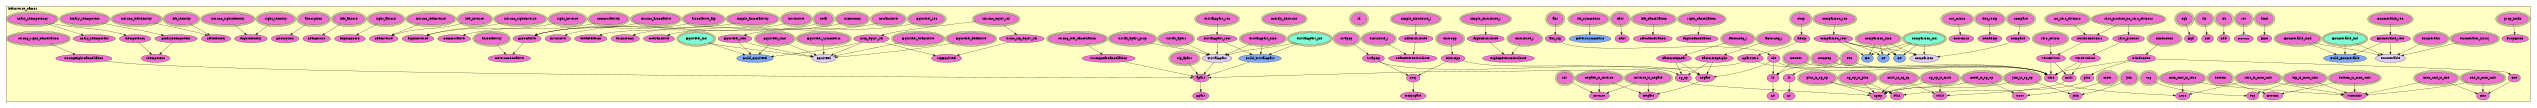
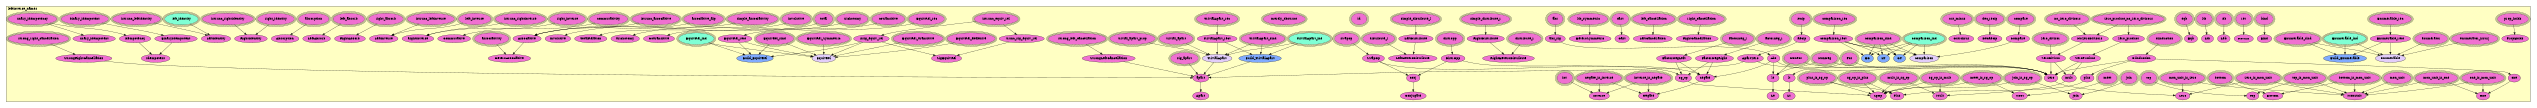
node "left_identity": fillcolor #f070d1 -> #7fffd4
node "HeteroSymmetric": fillcolor #7faaff -> #f070d1
node "mon_unit": added
